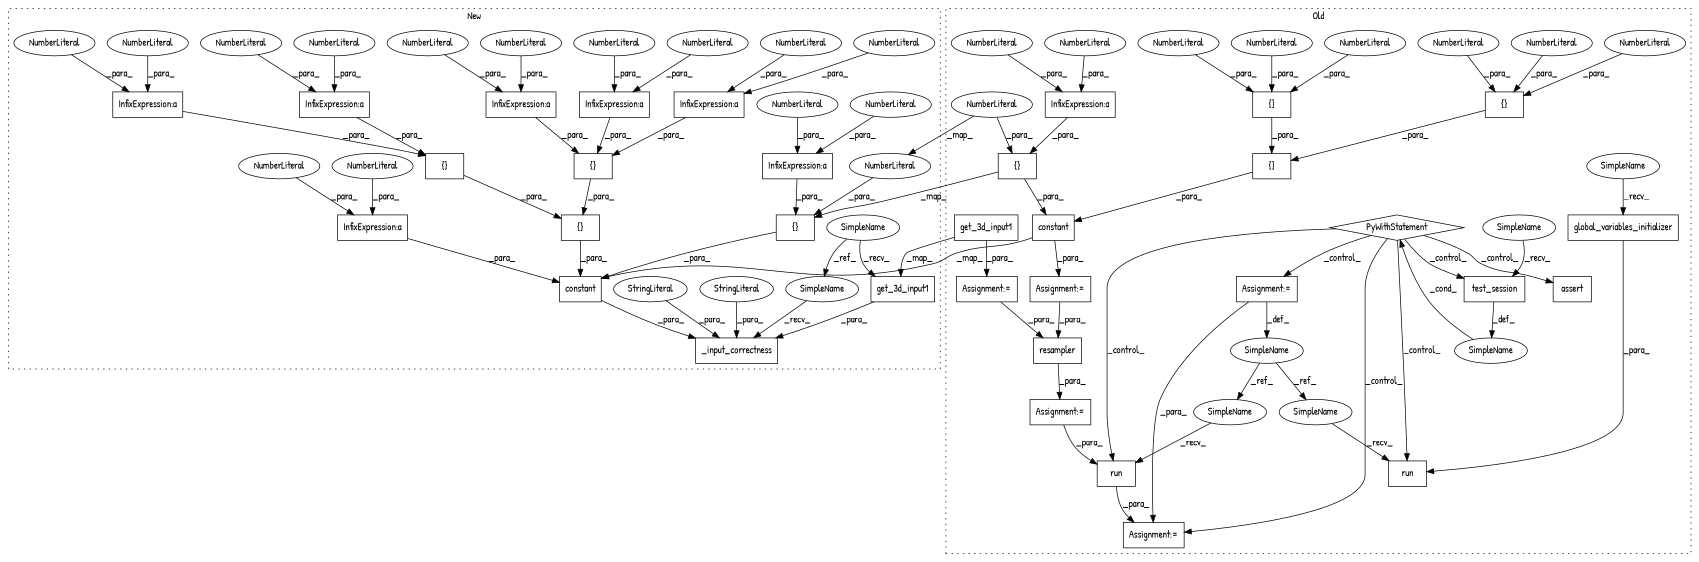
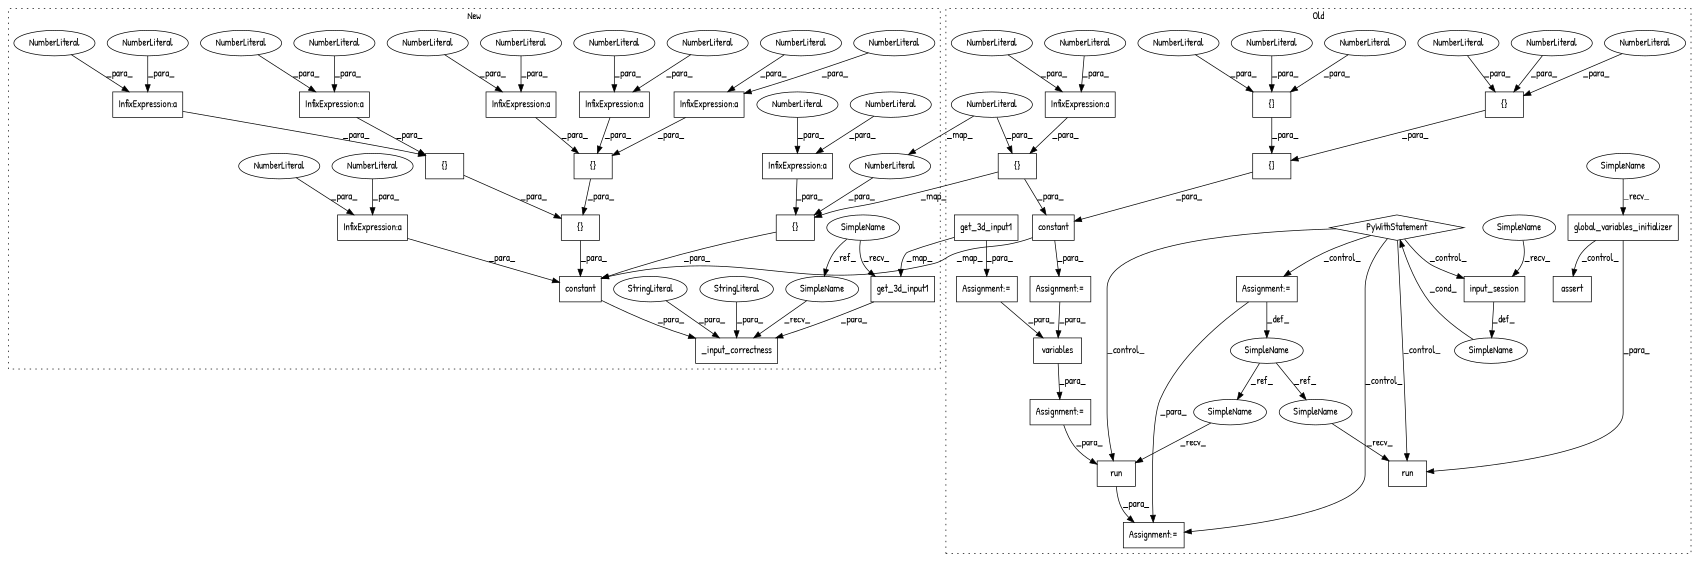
edge "PyWithStatement" -> "assert": now "global_variables_initializer" -> "assert"
node "test_session": label "test_session" -> "input_session"
node "resampler": label "resampler" -> "variables"
